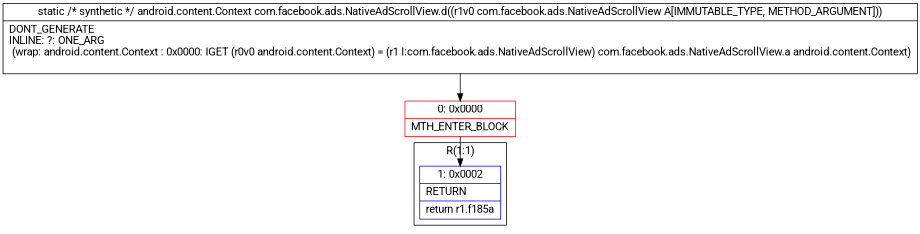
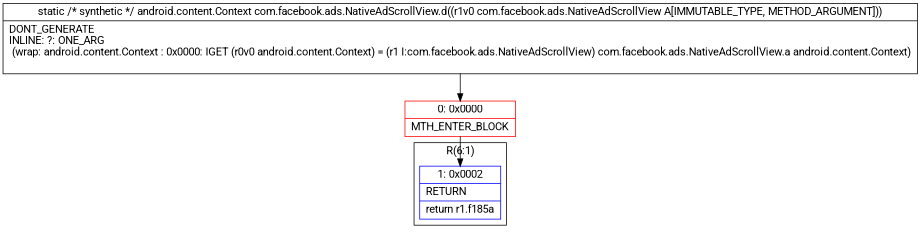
cluster "R(1:1)": label "R(1:1)" -> "R(6:1)"
